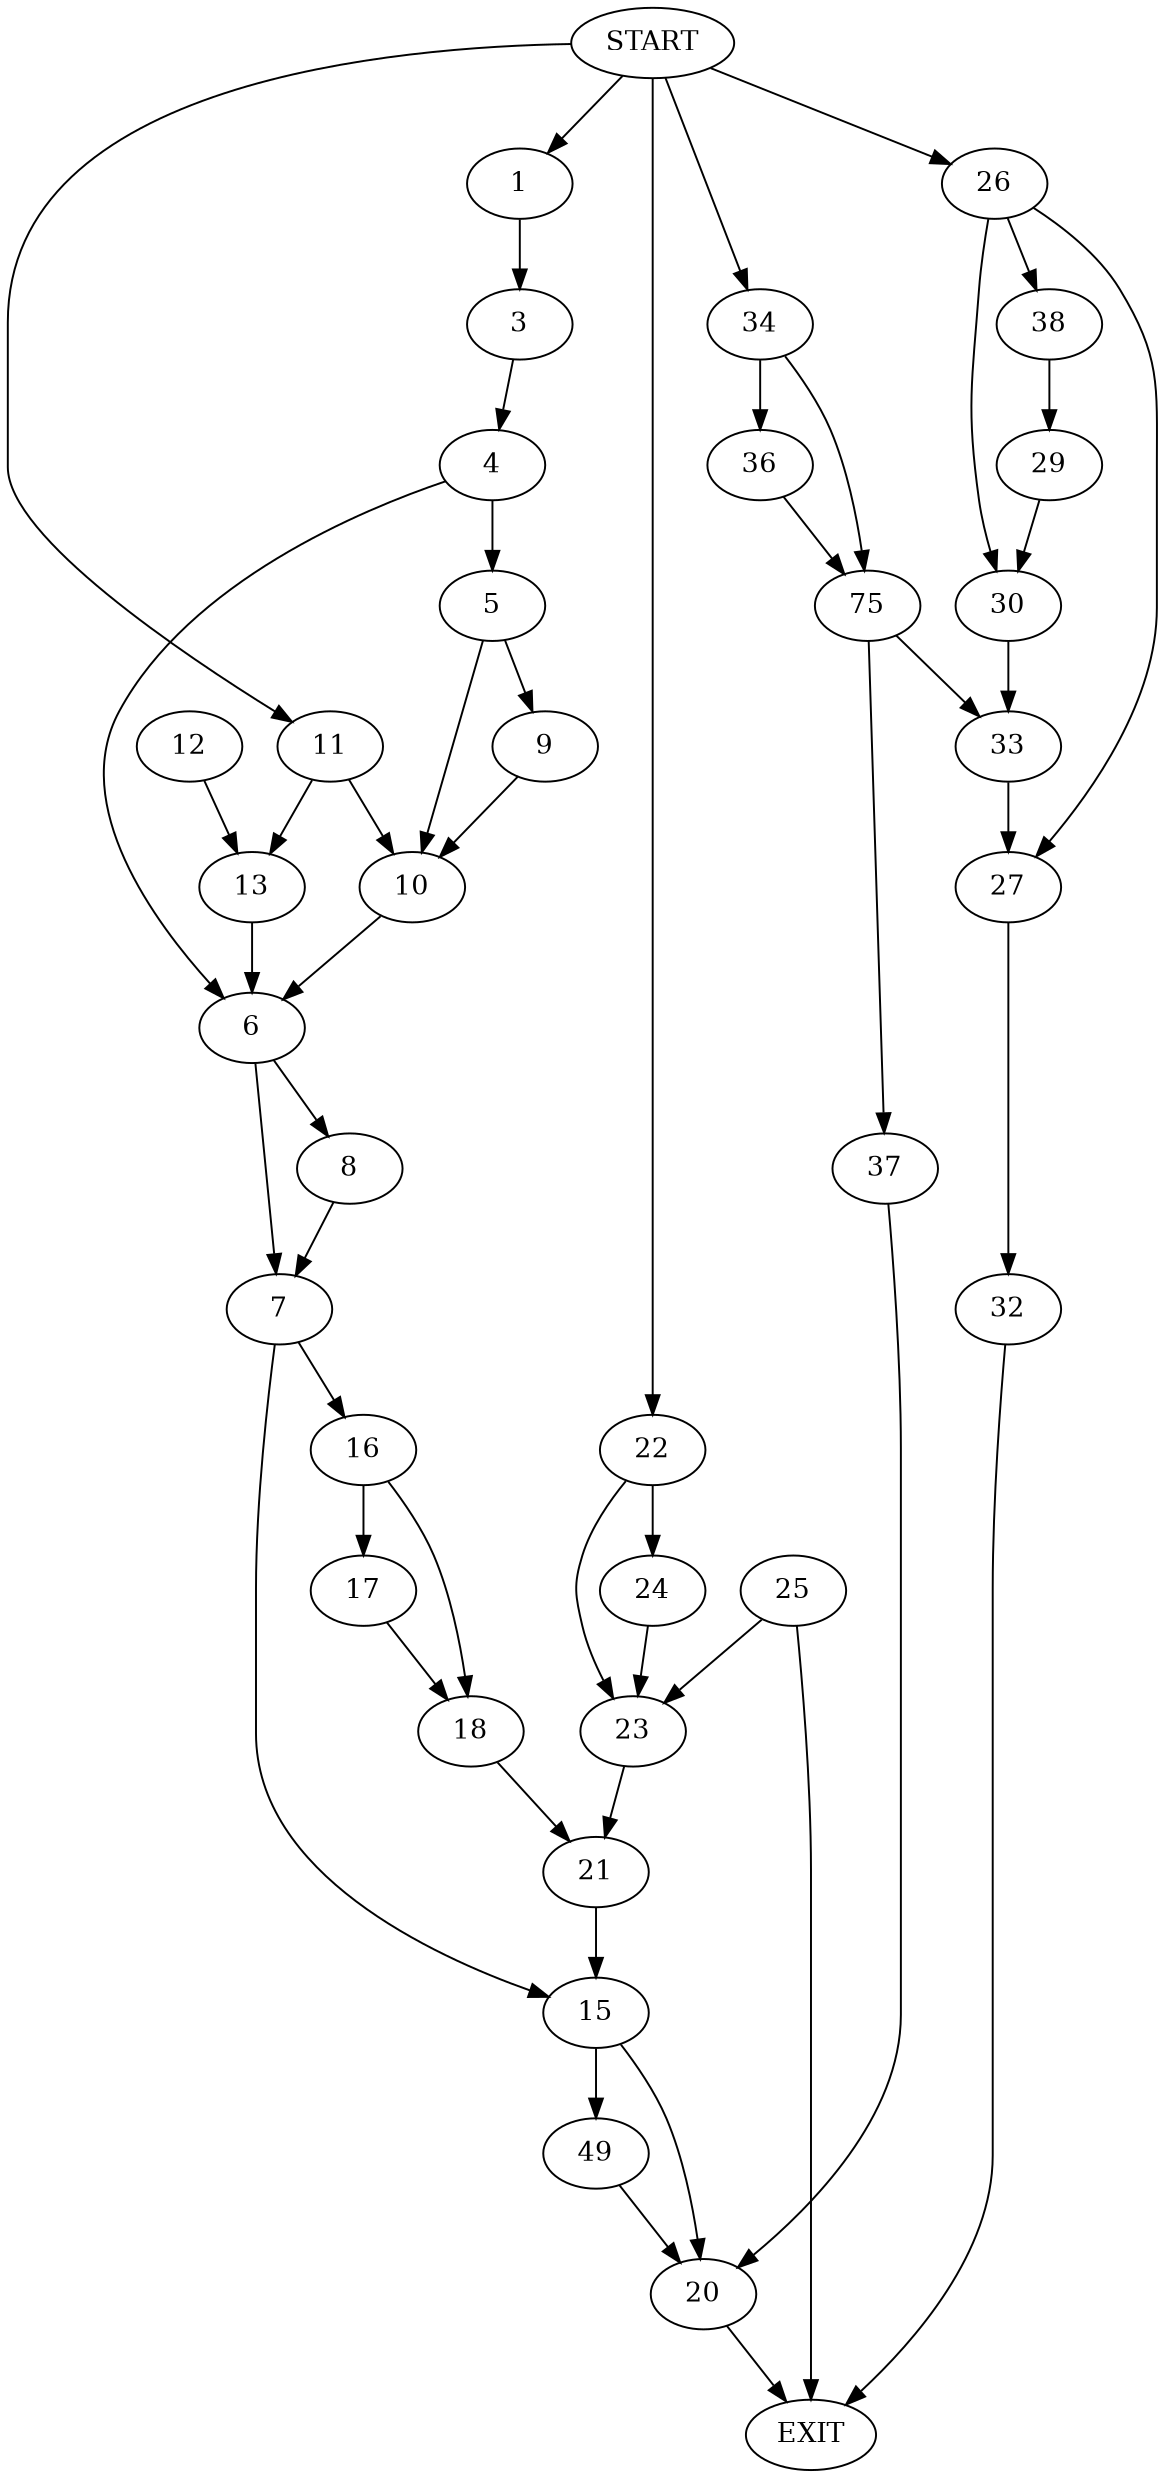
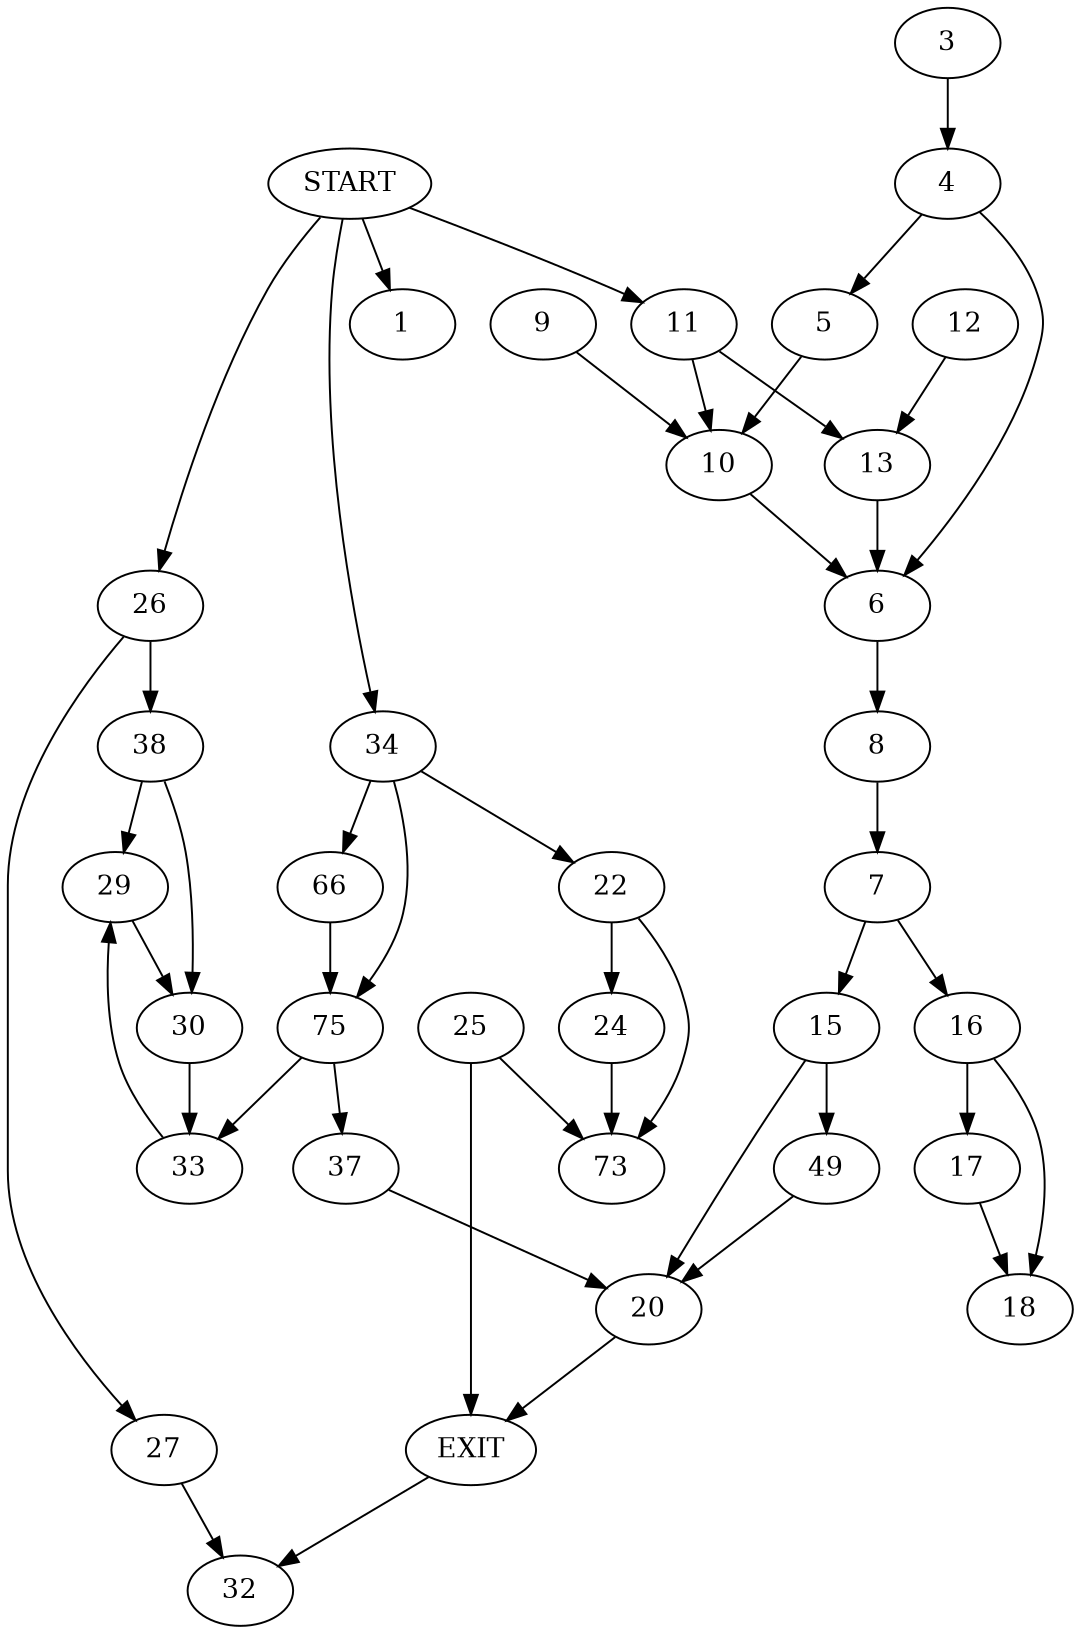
edge "1" -> "3": removed
edge "26" -> "30": now "38" -> "30"
node "36": label "36" -> "66"
edge "5" -> "9": removed
edge "START" -> "22": now "34" -> "22"
edge "33" -> "27": now "33" -> "29"
edge "6" -> "7": removed
node "23": label "23" -> "73"
node "21": removed
edge "32" -> "EXIT": reversed
